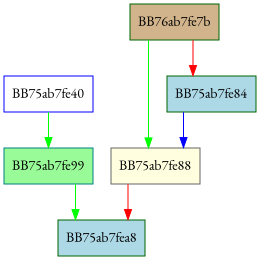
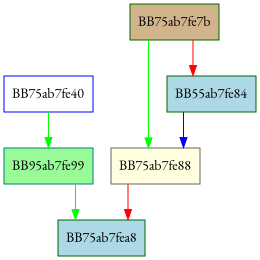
node "BB76ab7fe7b": label "BB76ab7fe7b" -> "BB75ab7fe7b"
node "BB75ab7fe84": label "BB75ab7fe84" -> "BB55ab7fe84"
node "BB75ab7fe99": label "BB75ab7fe99" -> "BB95ab7fe99"
